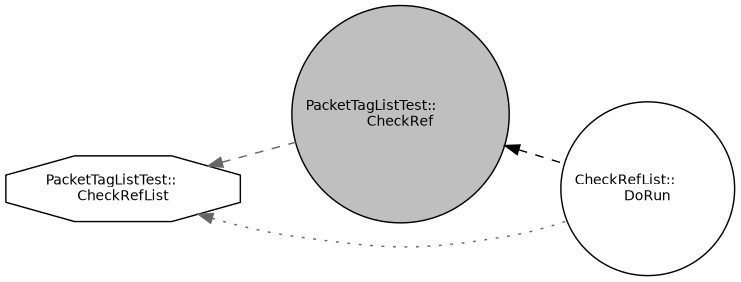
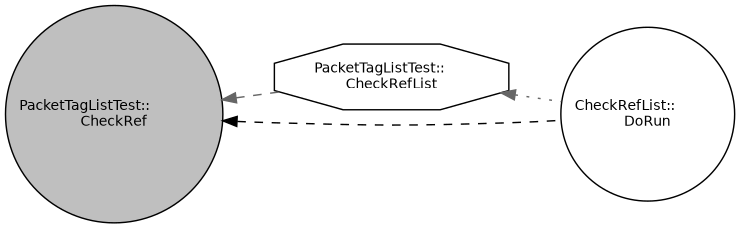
edge "PacketTagListTest:: CheckRef" -> "PacketTagListTest:: CheckRefList": reversed
